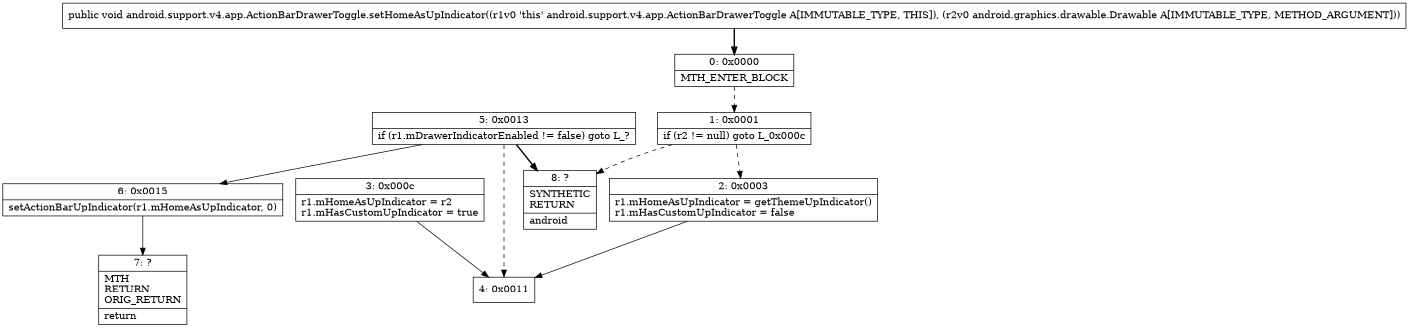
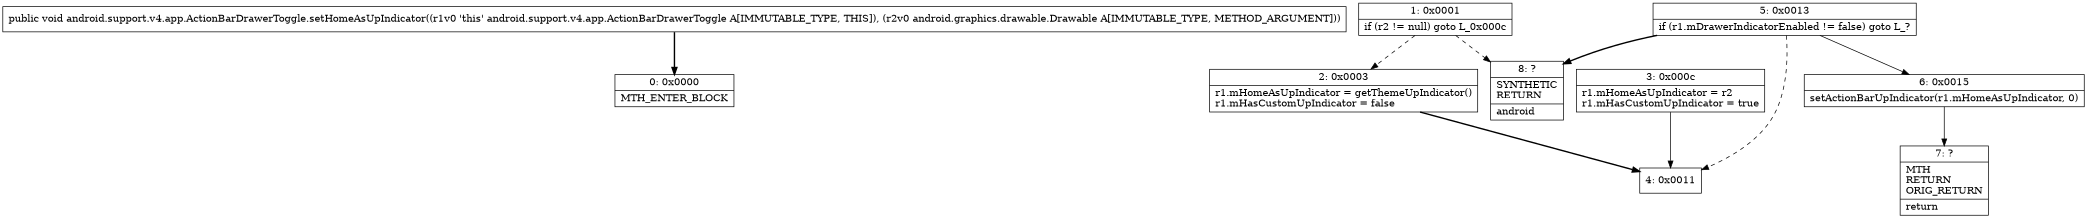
edge "0: 0x0000" -> "1: 0x0001": removed
edge "2: 0x0003" -> "4: 0x0011": style solid -> bold
